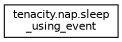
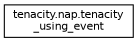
node "tenacity.nap.sleep _using_event": label "tenacity.nap.sleep _using_event" -> "tenacity.nap.tenacity _using_event"
